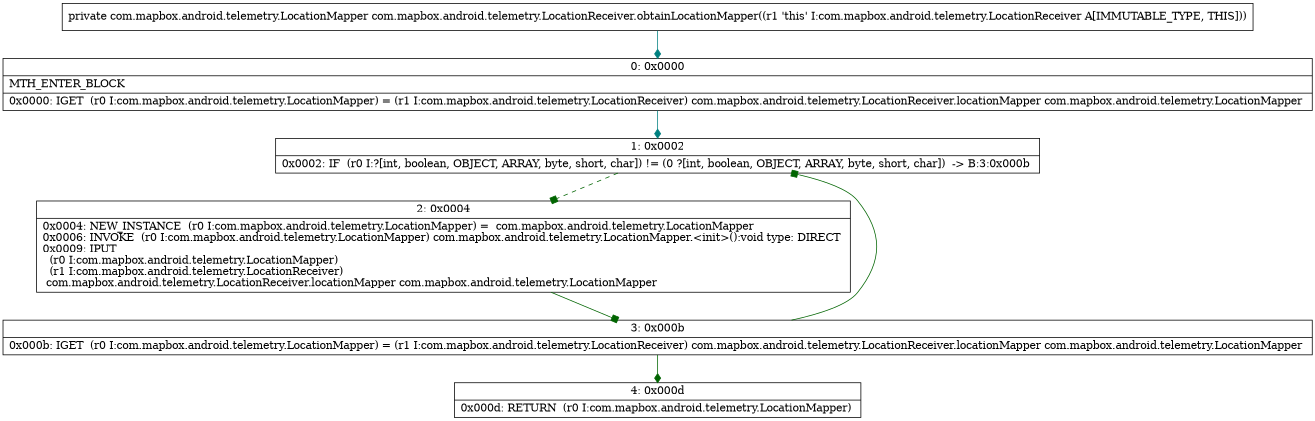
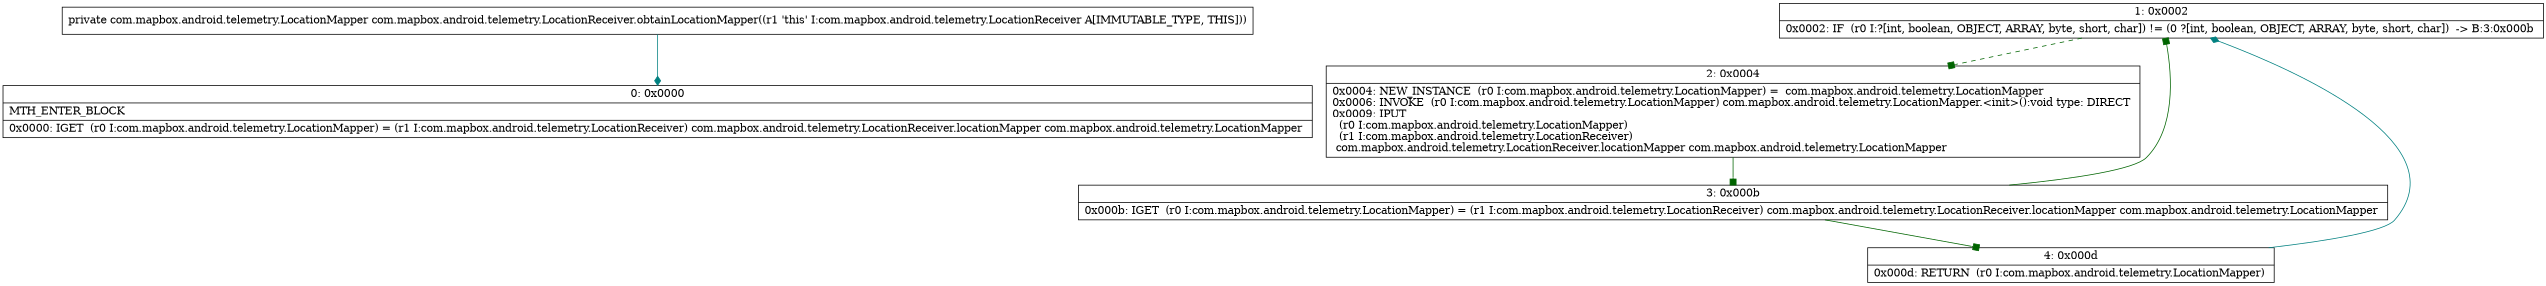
edge "0: 0x0000" -> "1: 0x0002": now "4: 0x000d" -> "1: 0x0002"
edge "3: 0x000b" -> "4: 0x000d": arrowhead diamond -> box
